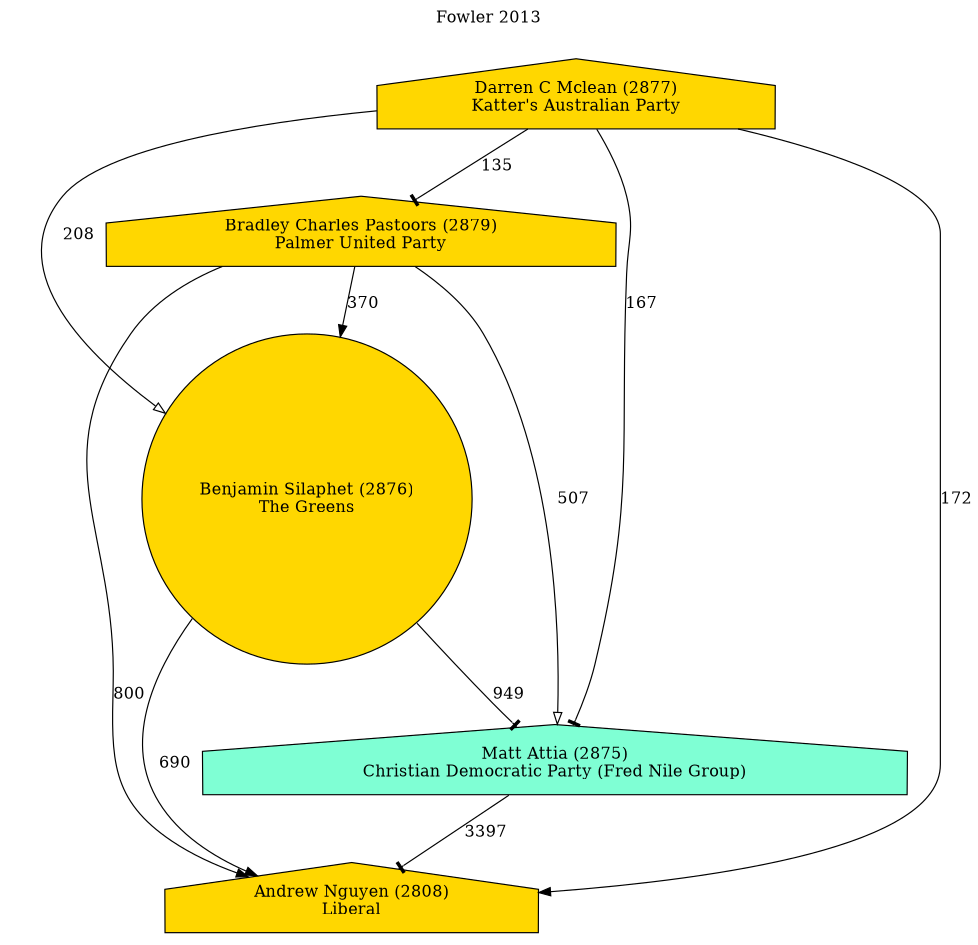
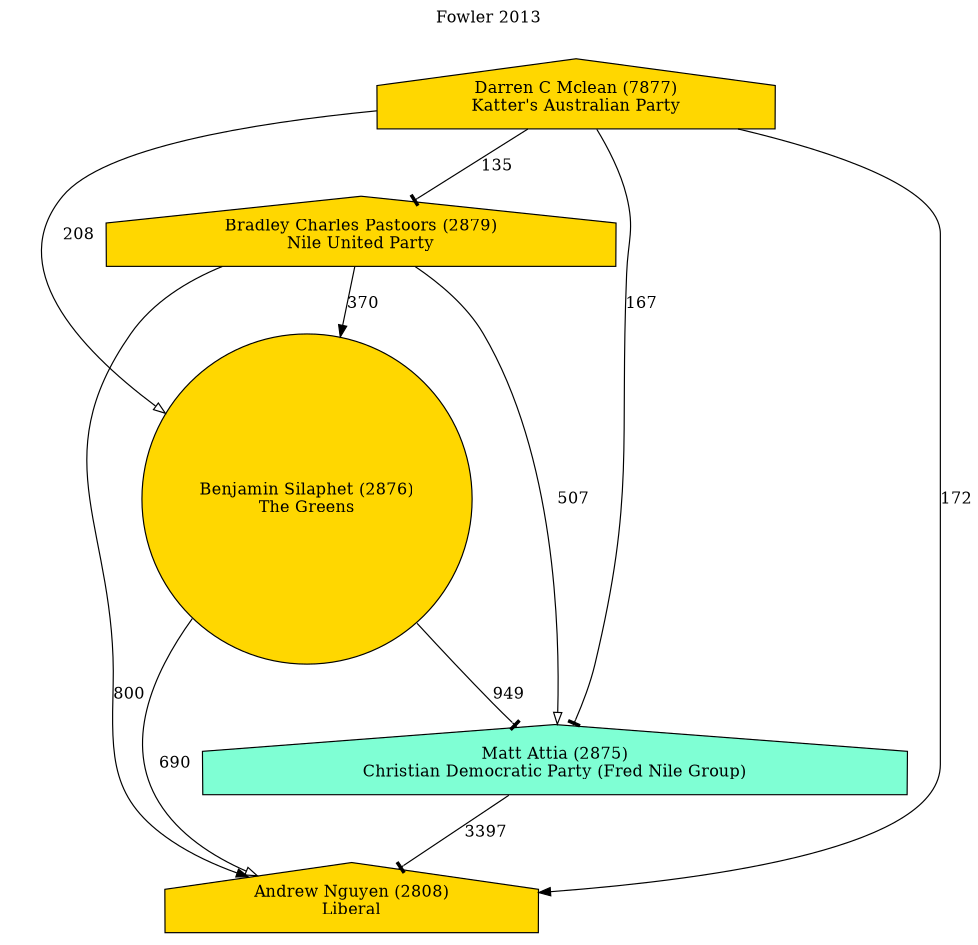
node "Darren C Mclean (2877) Katter's Australian Party": label "Darren C Mclean (2877) Katter's Australian Party" -> "Darren C Mclean (7877) Katter's Australian Party"
node "Bradley Charles Pastoors (2879) Palmer United Party": label "Bradley Charles Pastoors (2879) Palmer United Party" -> "Bradley Charles Pastoors (2879) Nile United Party"
edge "Benjamin Silaphet (2876) The Greens" -> "Andrew Nguyen (2808) Liberal": arrowhead normal -> onormal
